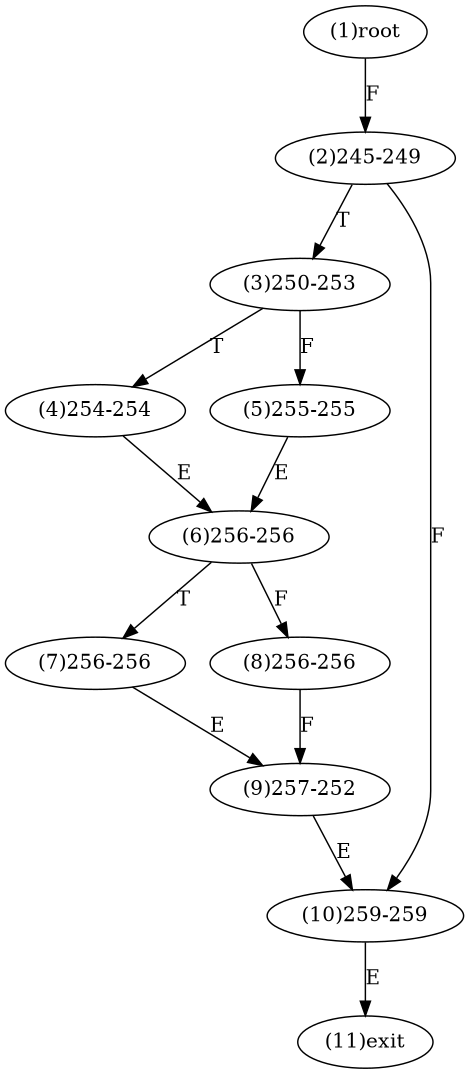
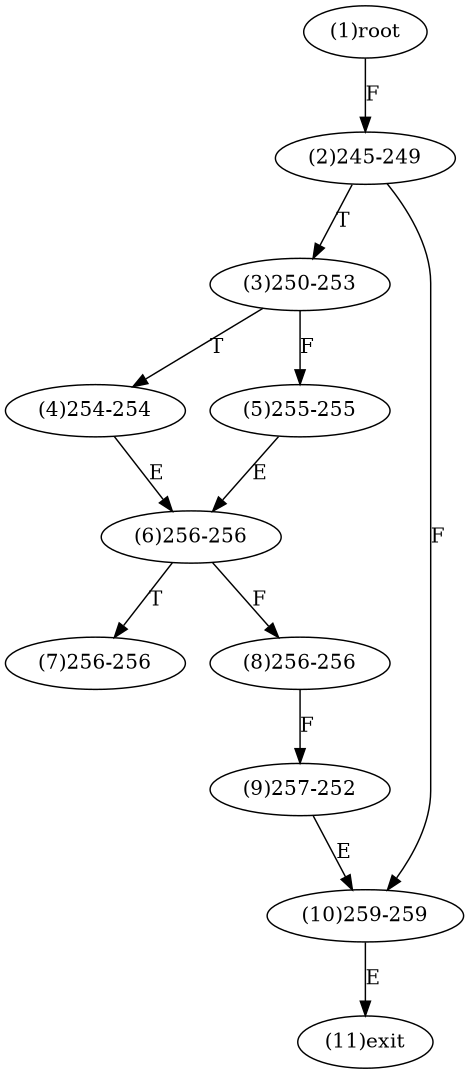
edge "(7)256-256" -> "(9)257-252": removed, label "E"
